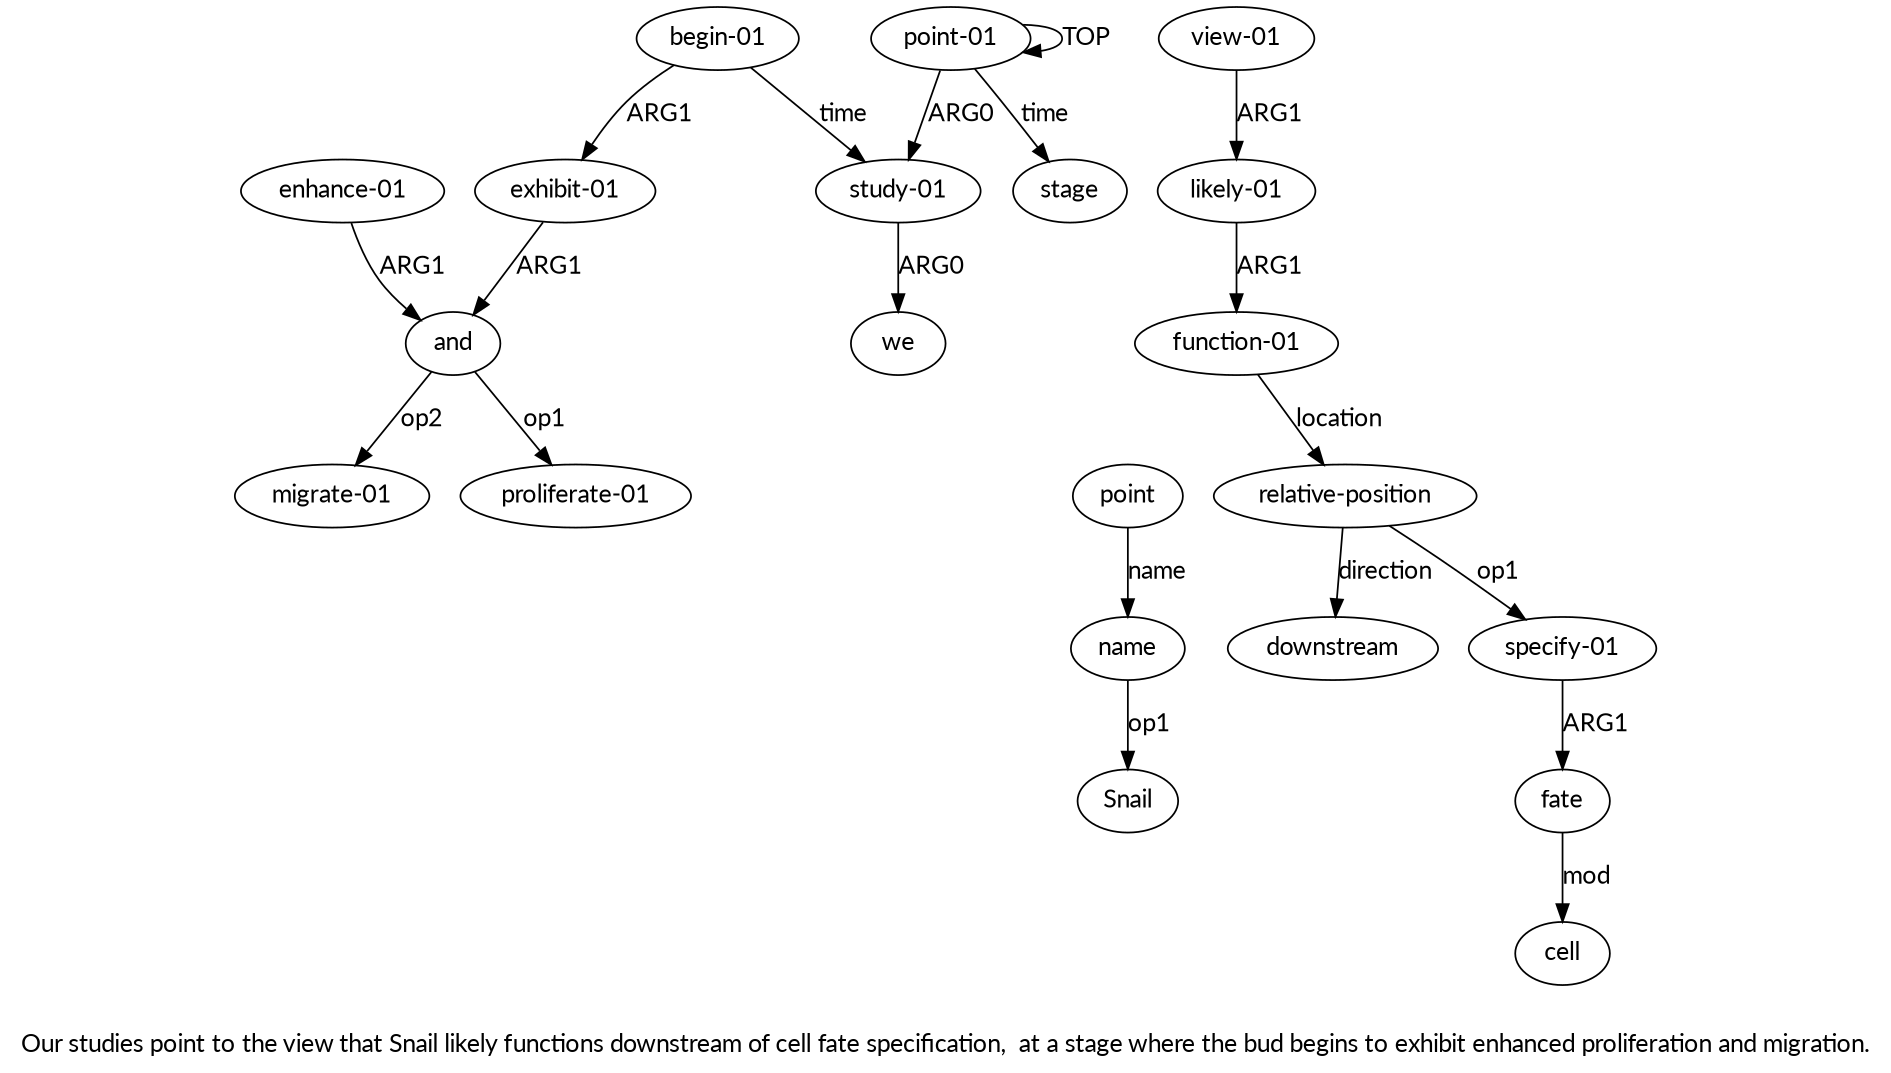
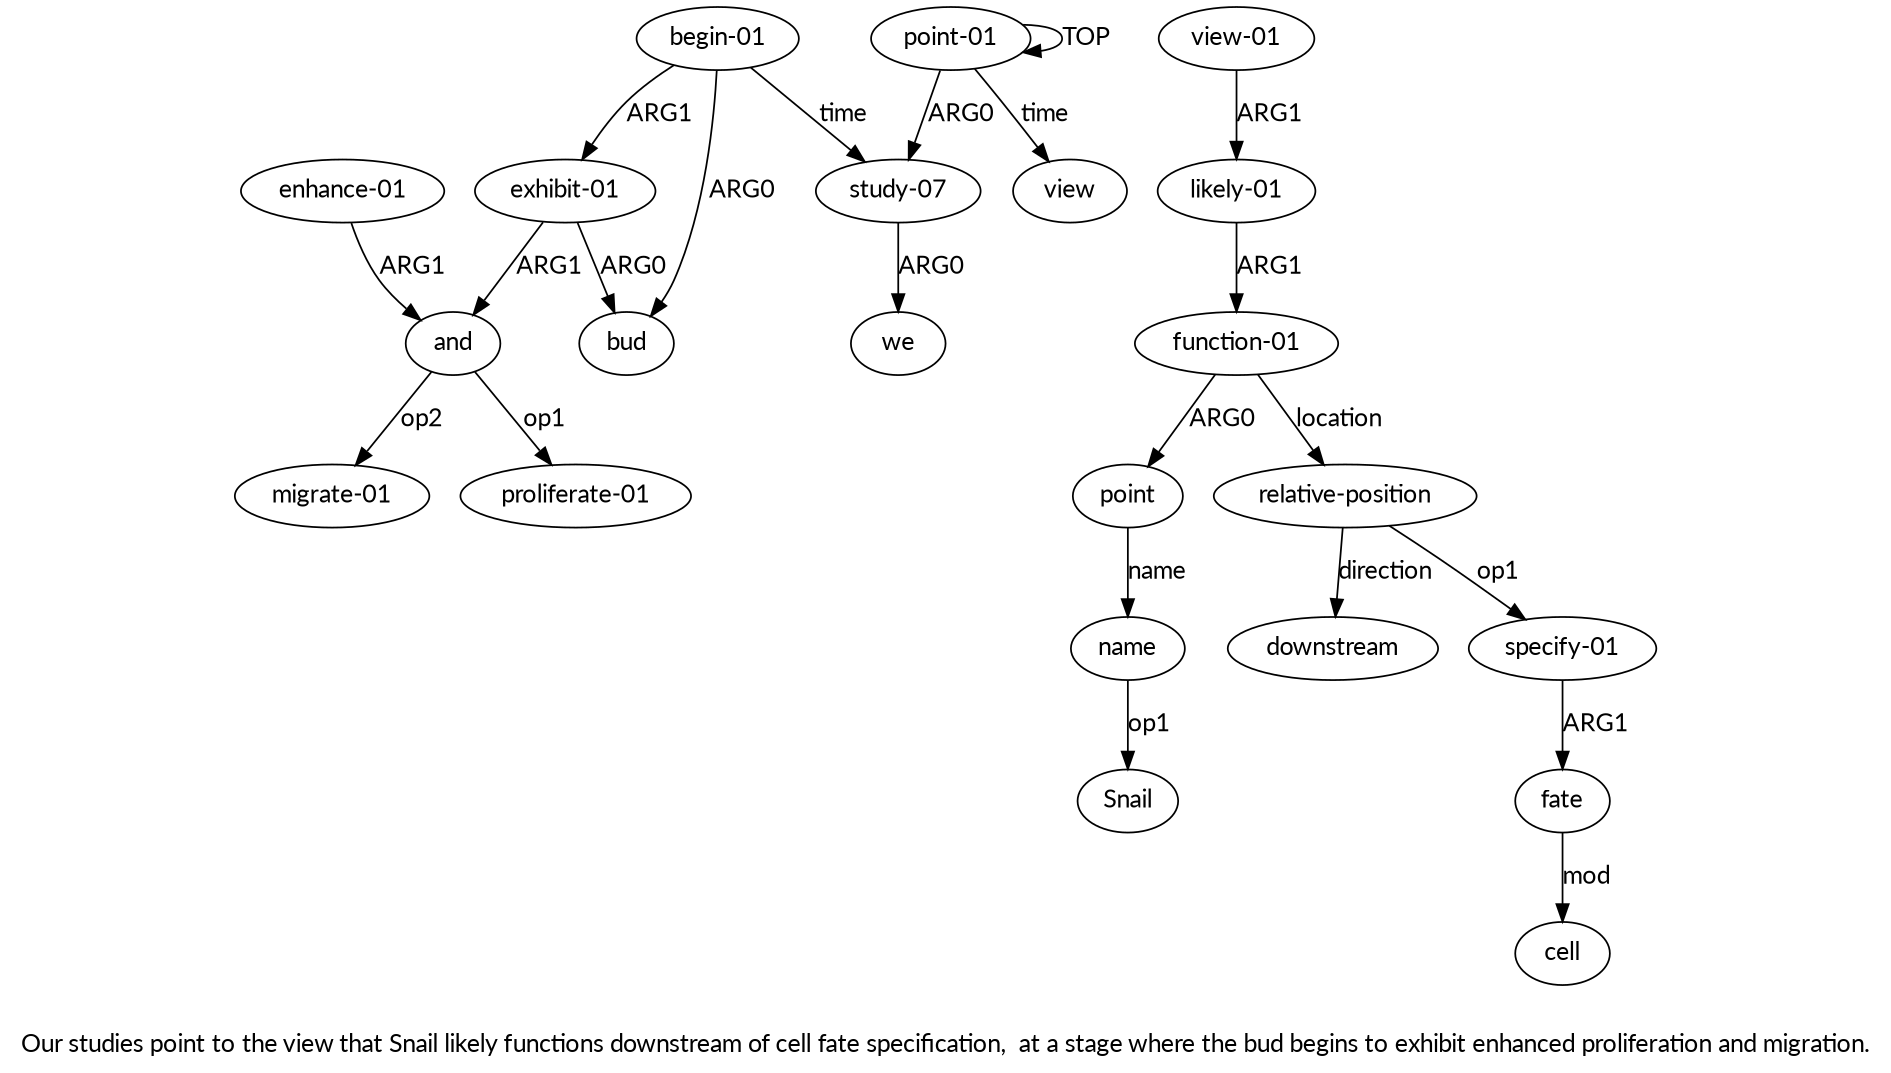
node "study-01": label "study-01" -> "study-07"
node "stage": label "stage" -> "view"
node "bud": added
edge "function-01" -> "point": added, label "ARG0"
